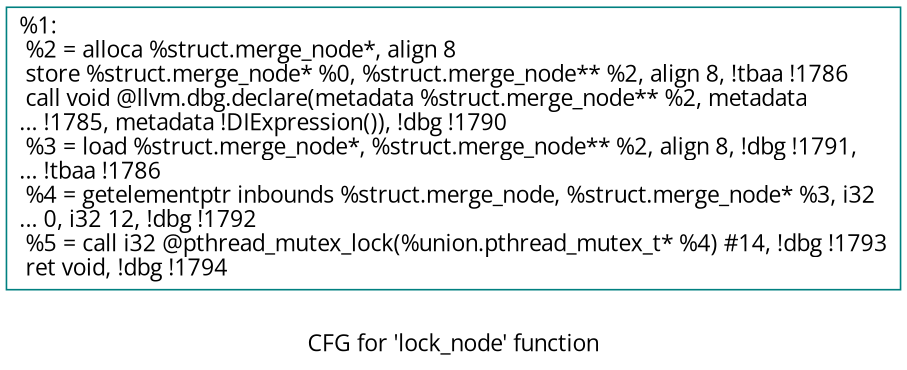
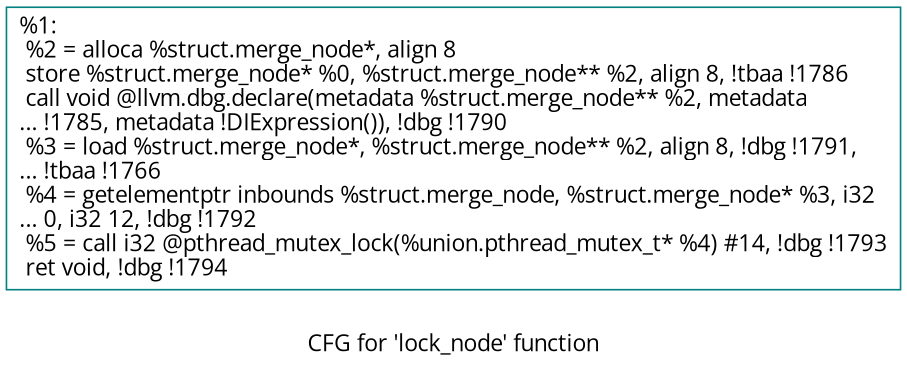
node "%1:": text "... !tbaa !1786" -> "... !tbaa !1766"
